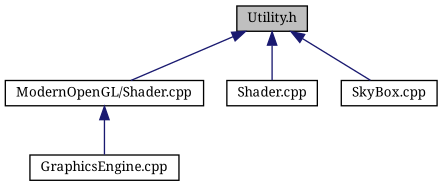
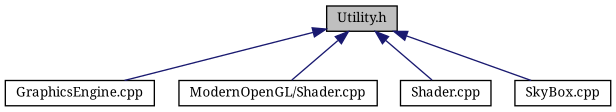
edge "GraphicsEngine.cpp" -> "ModernOpenGL/Shader.cpp": now "GraphicsEngine.cpp" -> "Utility.h"
